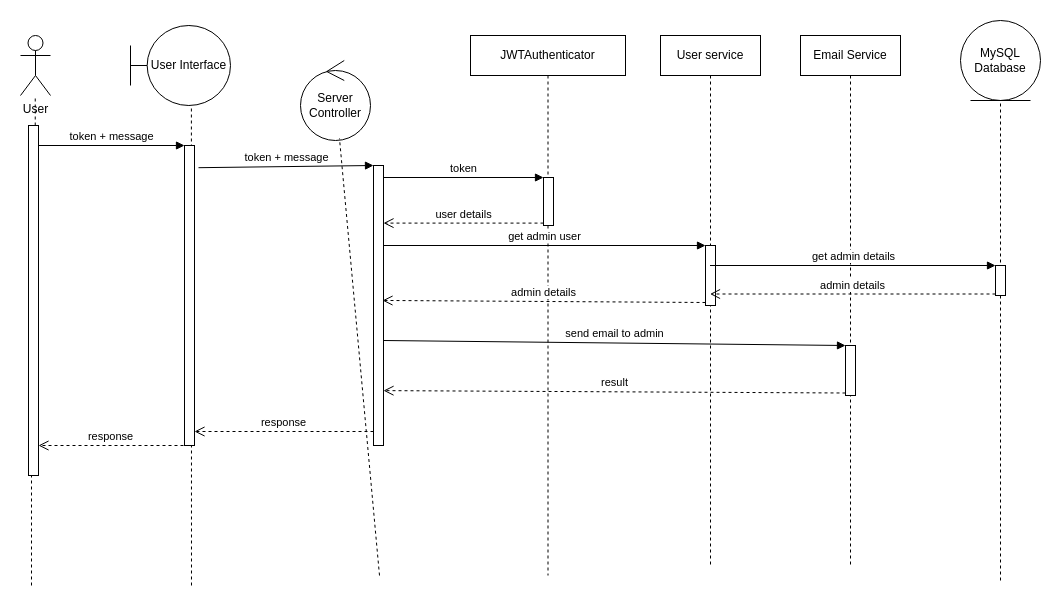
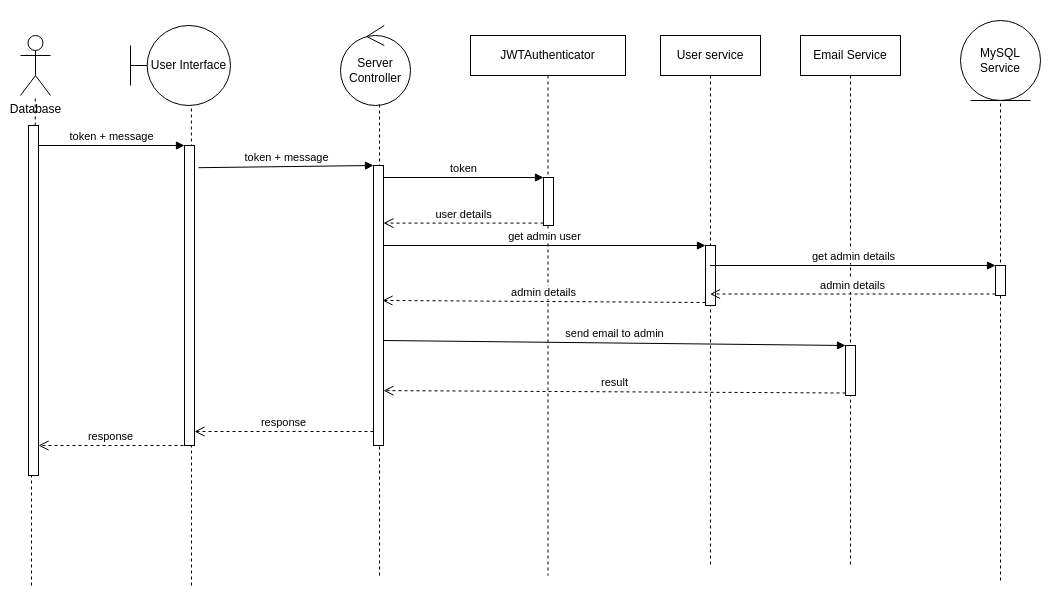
node "MySQL Database": label "MySQL Database" -> "MySQL Service"
node "Server Controller": moved (336, 101) -> (376, 66)
node "User": label "User" -> "Database"
